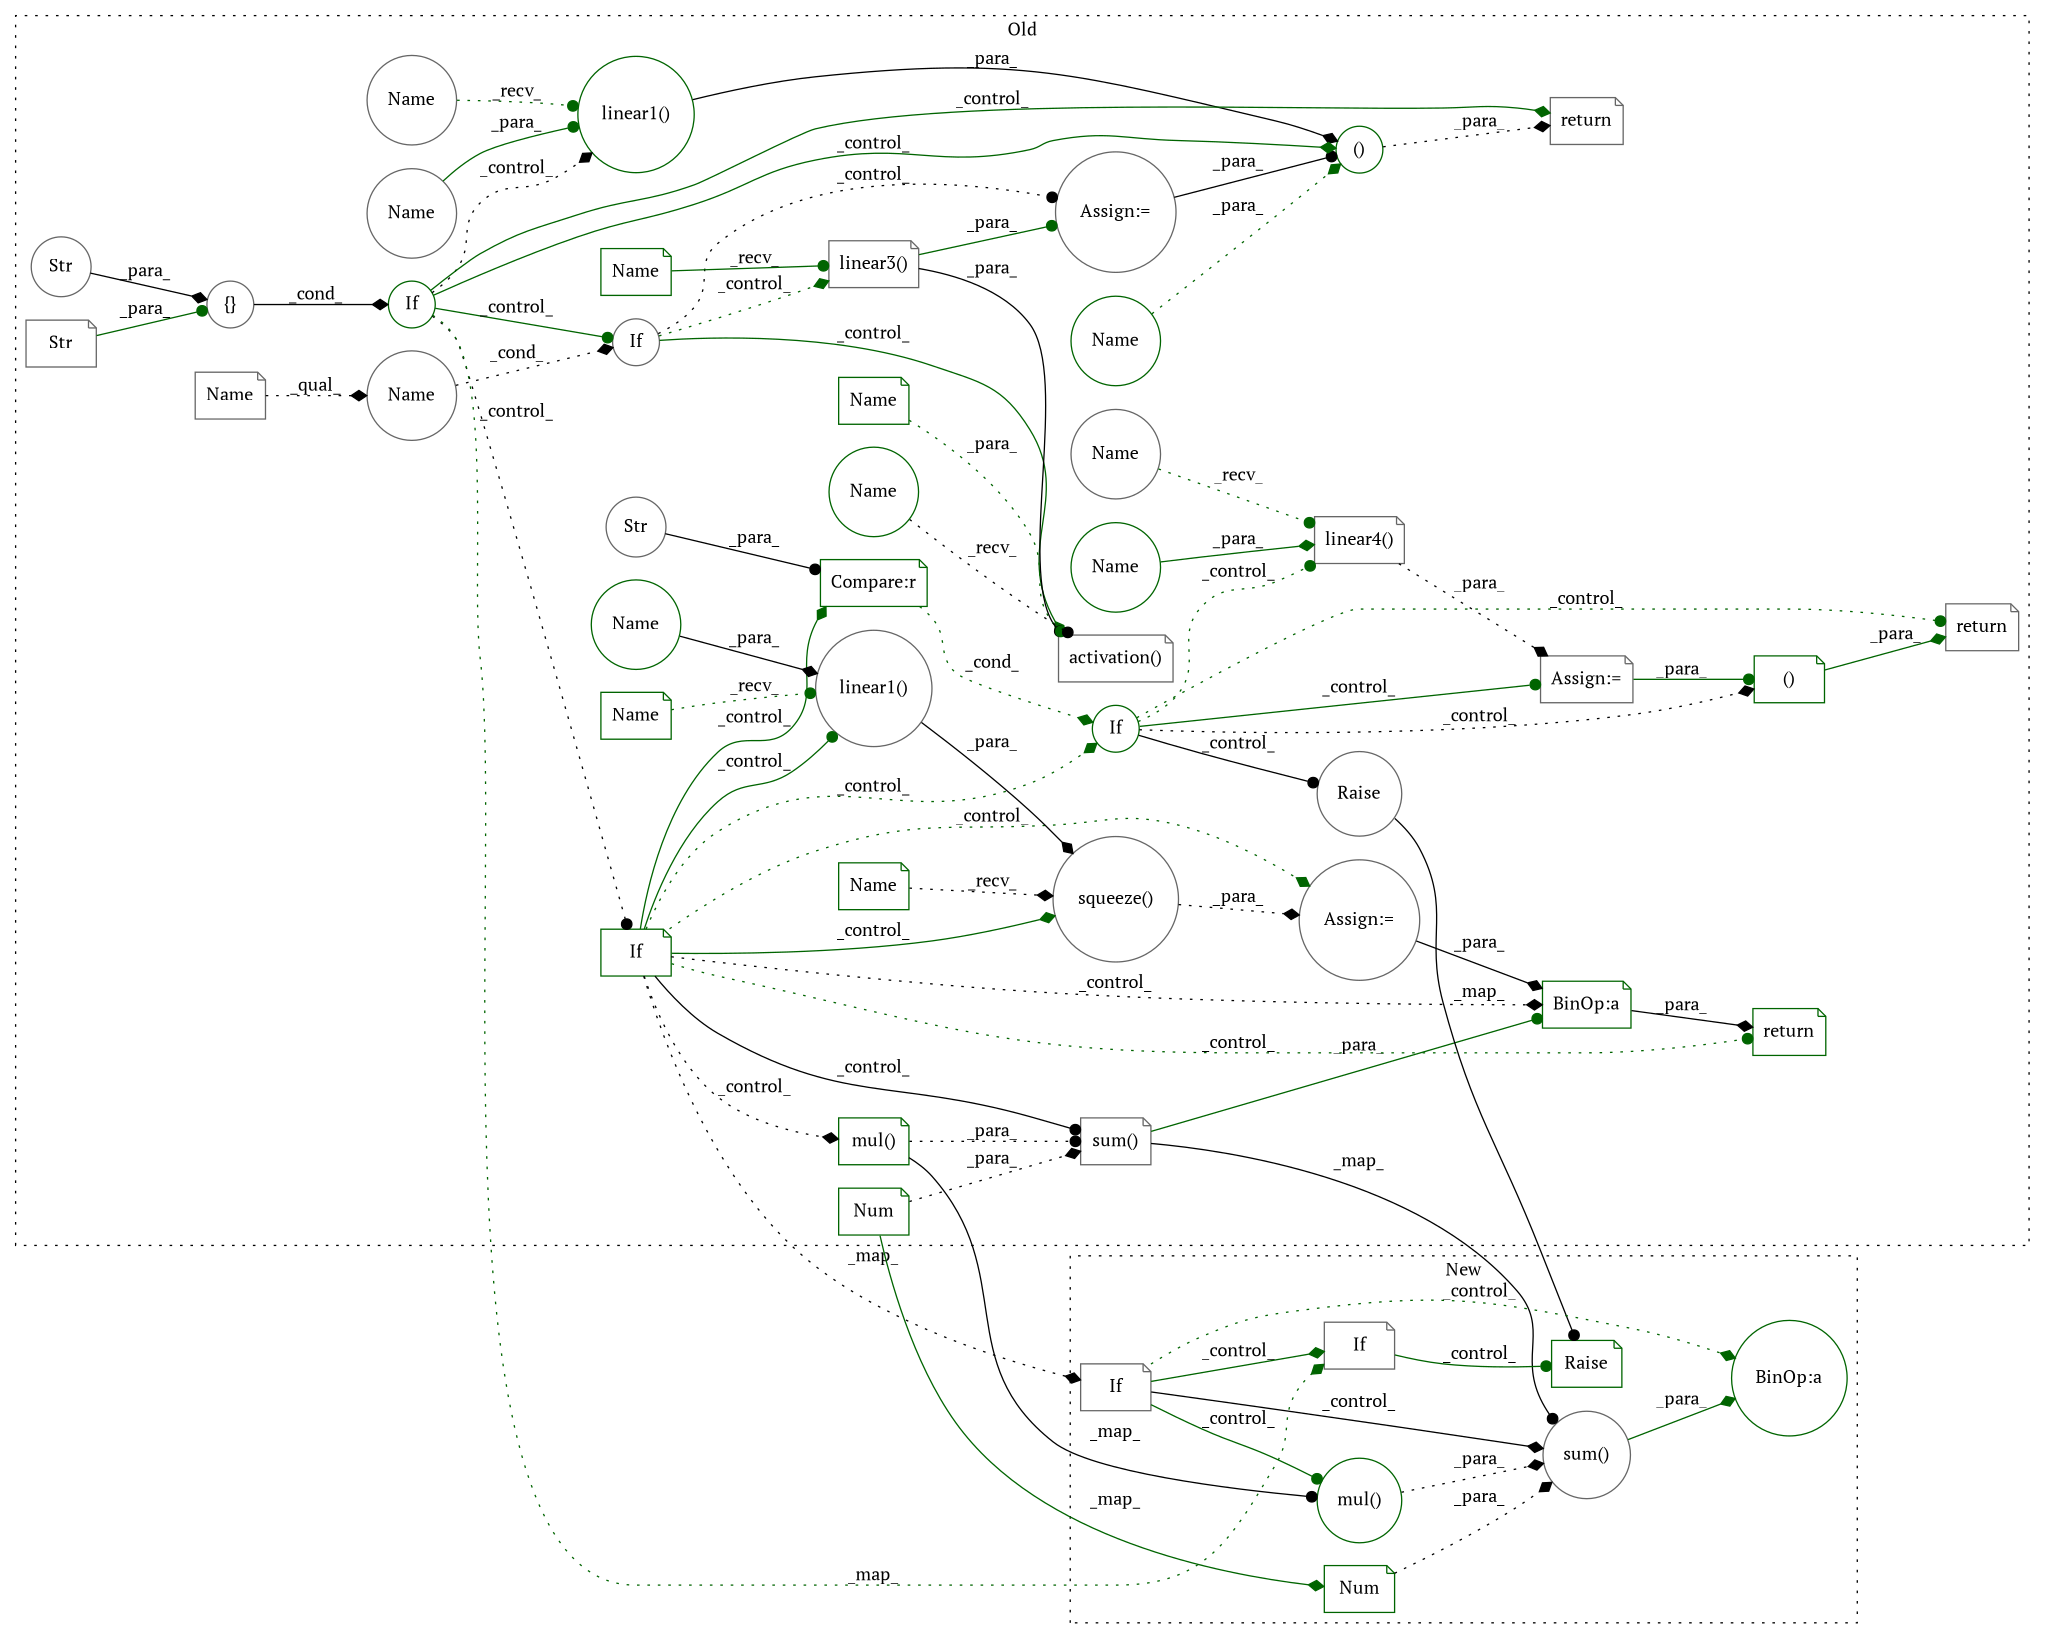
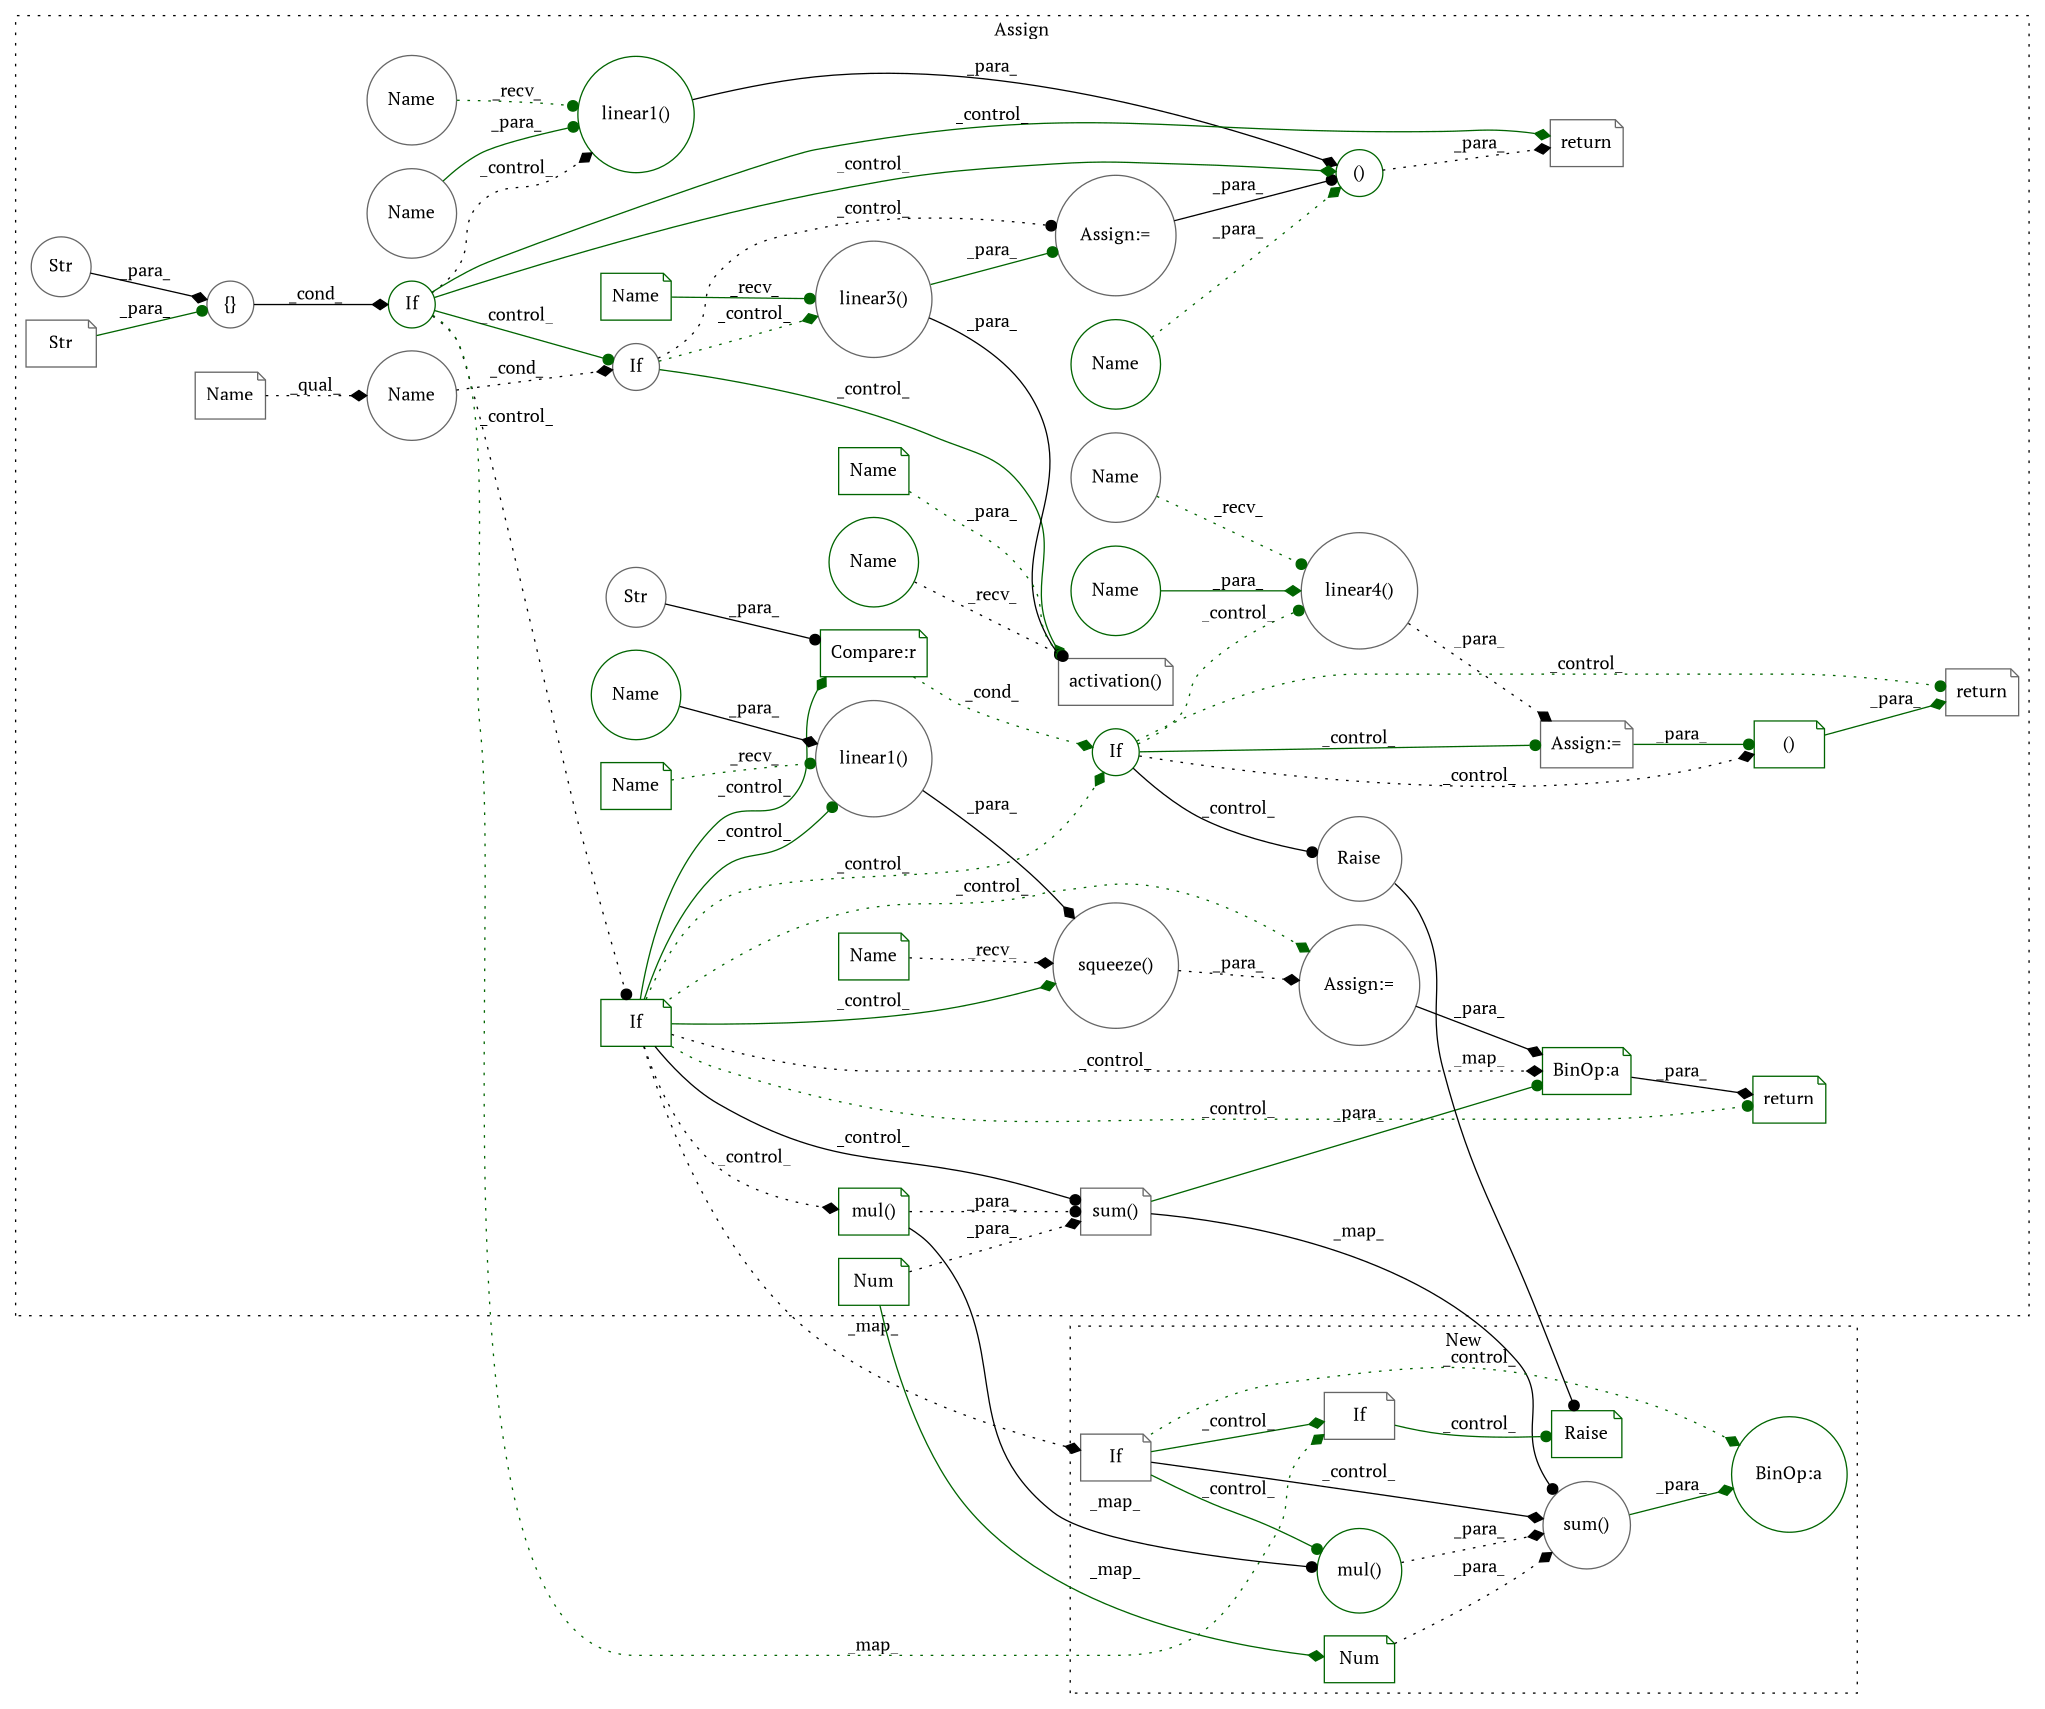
cluster "Old": label "Old" -> "Assign"
node "linear3()": shape note -> circle
node "linear4()": shape note -> circle
